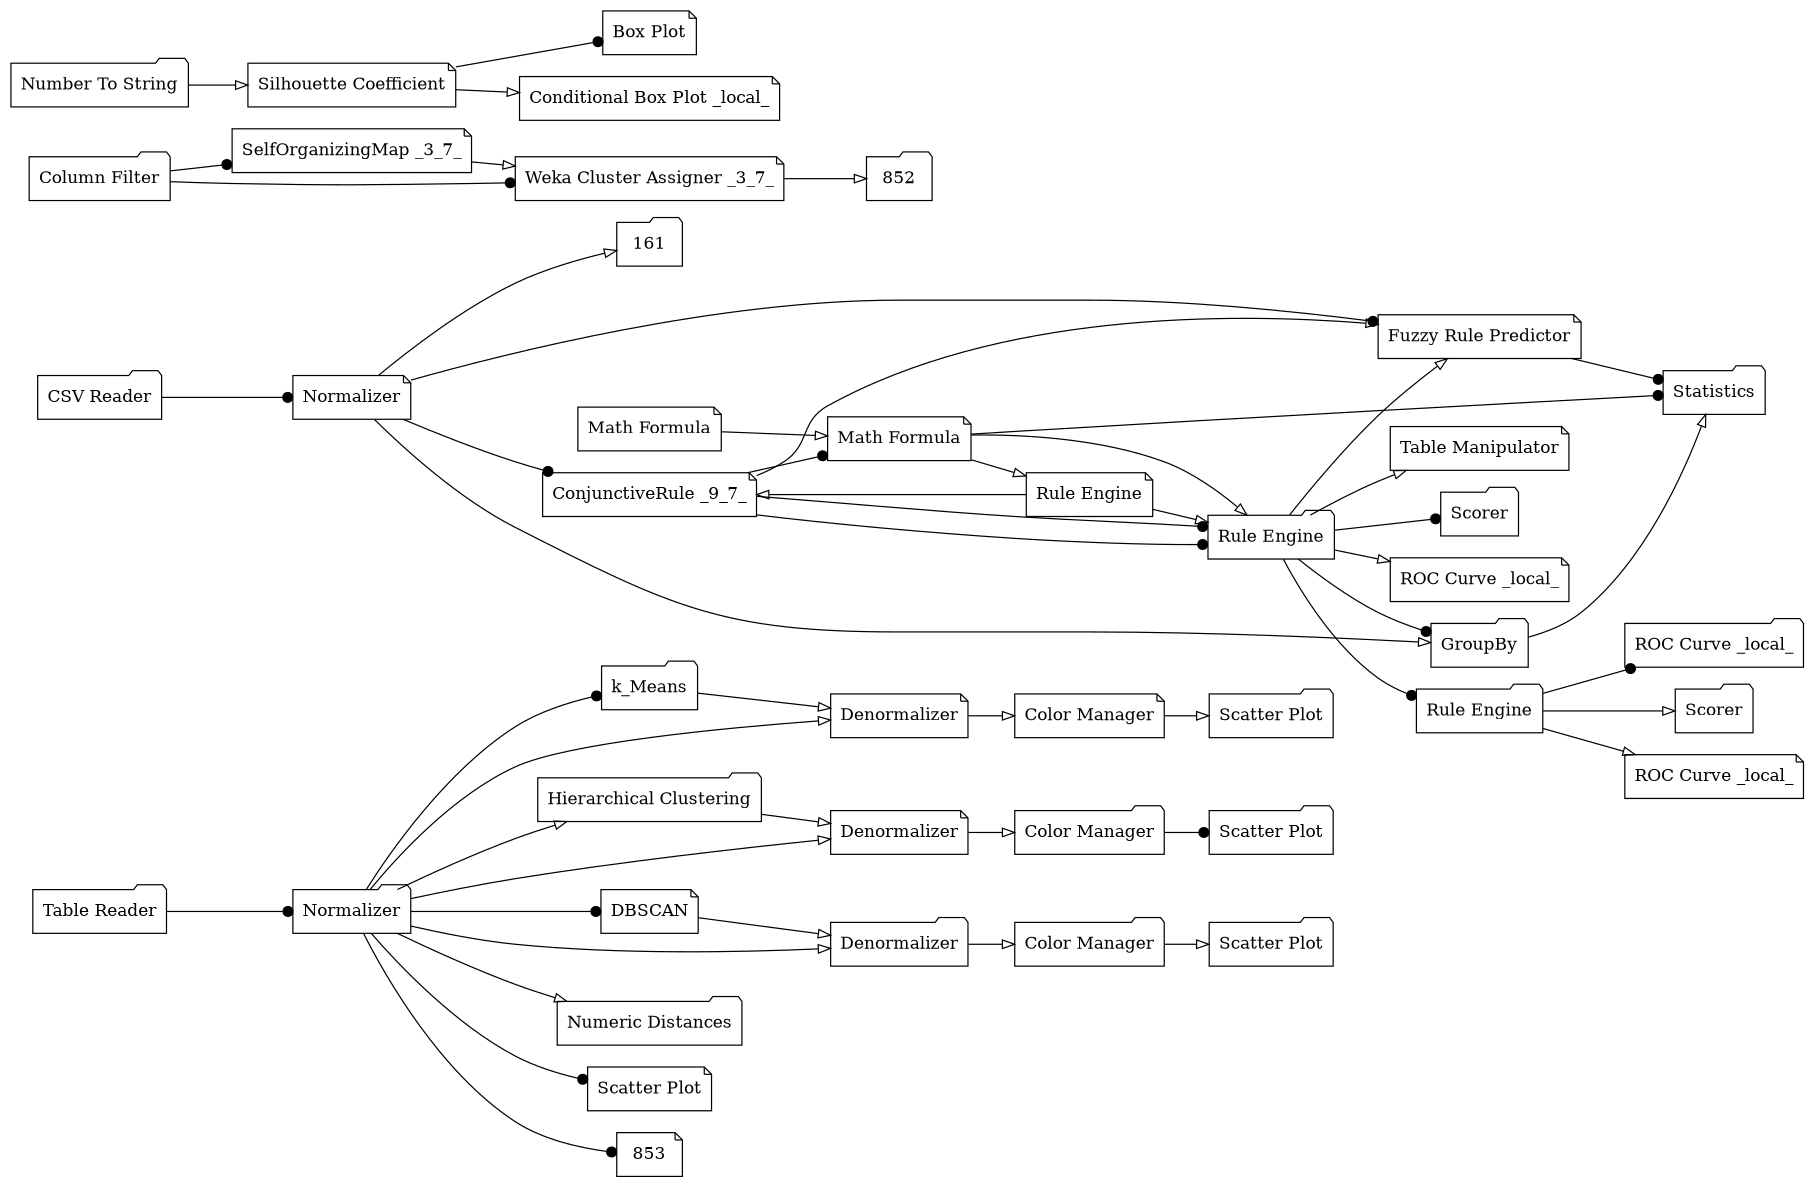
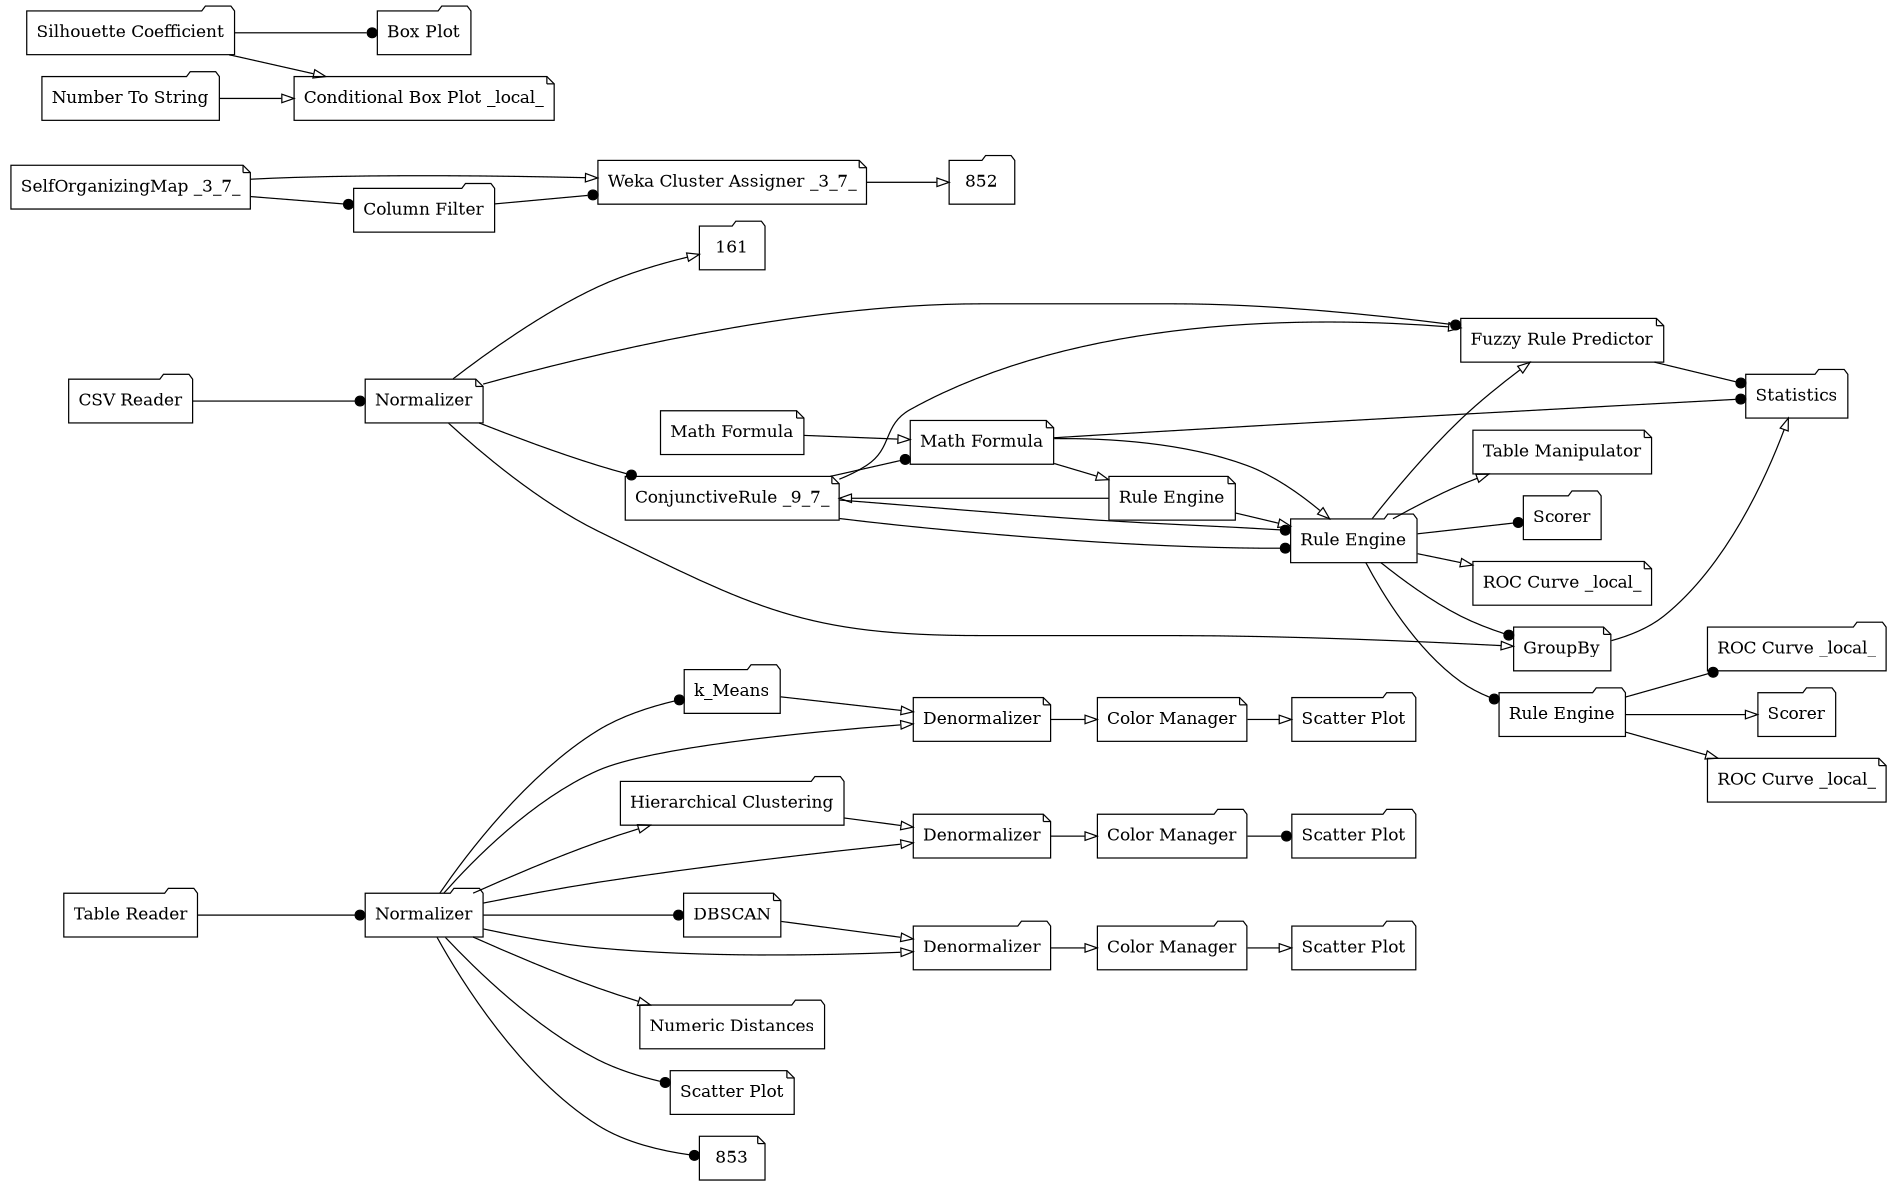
node "Box Plot": shape note -> folder
edge "Number To String" -> "Silhouette Coefficient": now "Number To String" -> "Conditional Box Plot _local_"
node "Silhouette Coefficient": shape note -> folder
edge "Column Filter" -> "SelfOrganizingMap _3_7_": reversed
node "GroupBy": shape folder -> note
